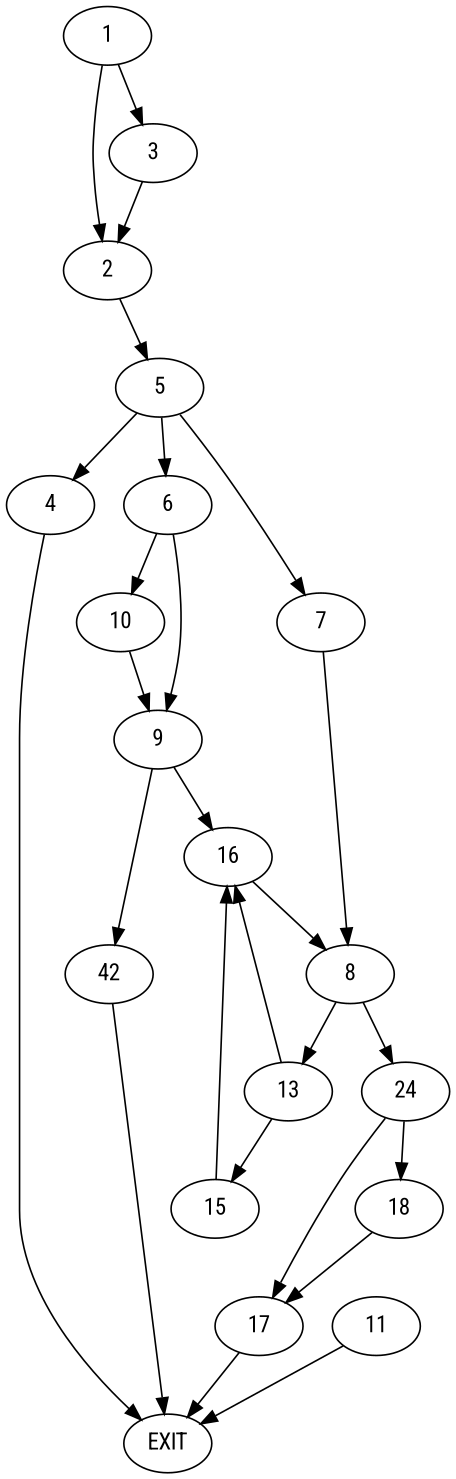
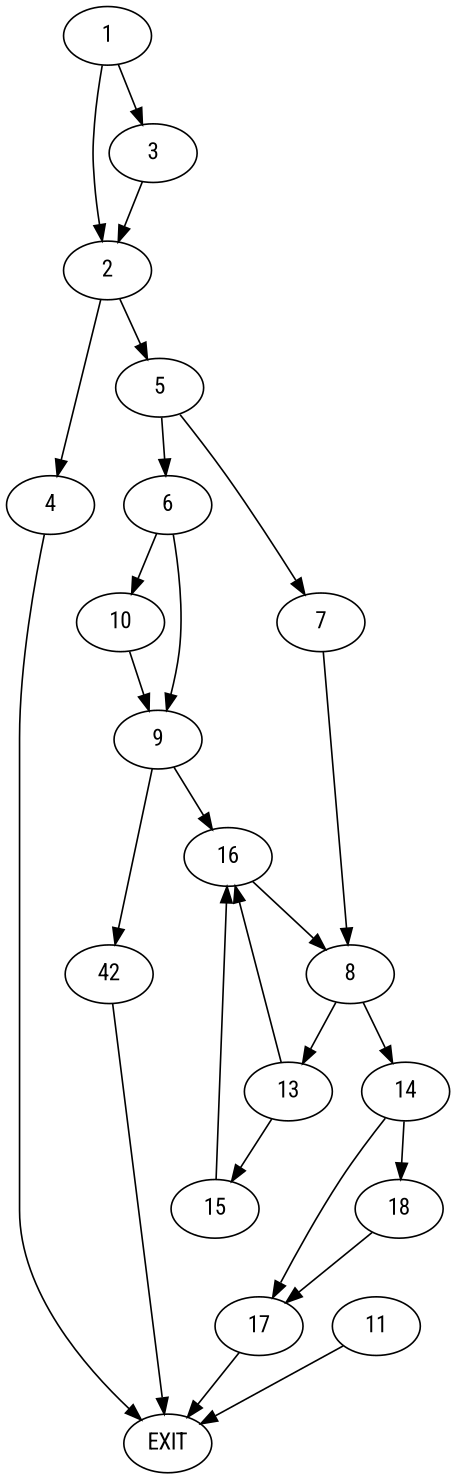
edge "5" -> "4": now "2" -> "4"
node "24": label "24" -> "14"
